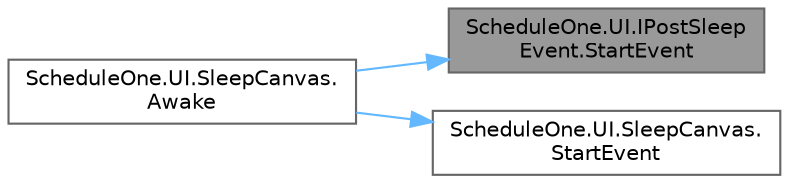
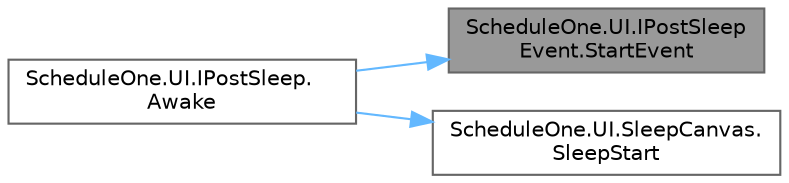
node "ScheduleOne.UI.SleepCanvas. Awake": label "ScheduleOne.UI.SleepCanvas. Awake" -> "ScheduleOne.UI.IPostSleep. Awake"
node "ScheduleOne.UI.SleepCanvas. StartEvent": label "ScheduleOne.UI.SleepCanvas. StartEvent" -> "ScheduleOne.UI.SleepCanvas. SleepStart"
